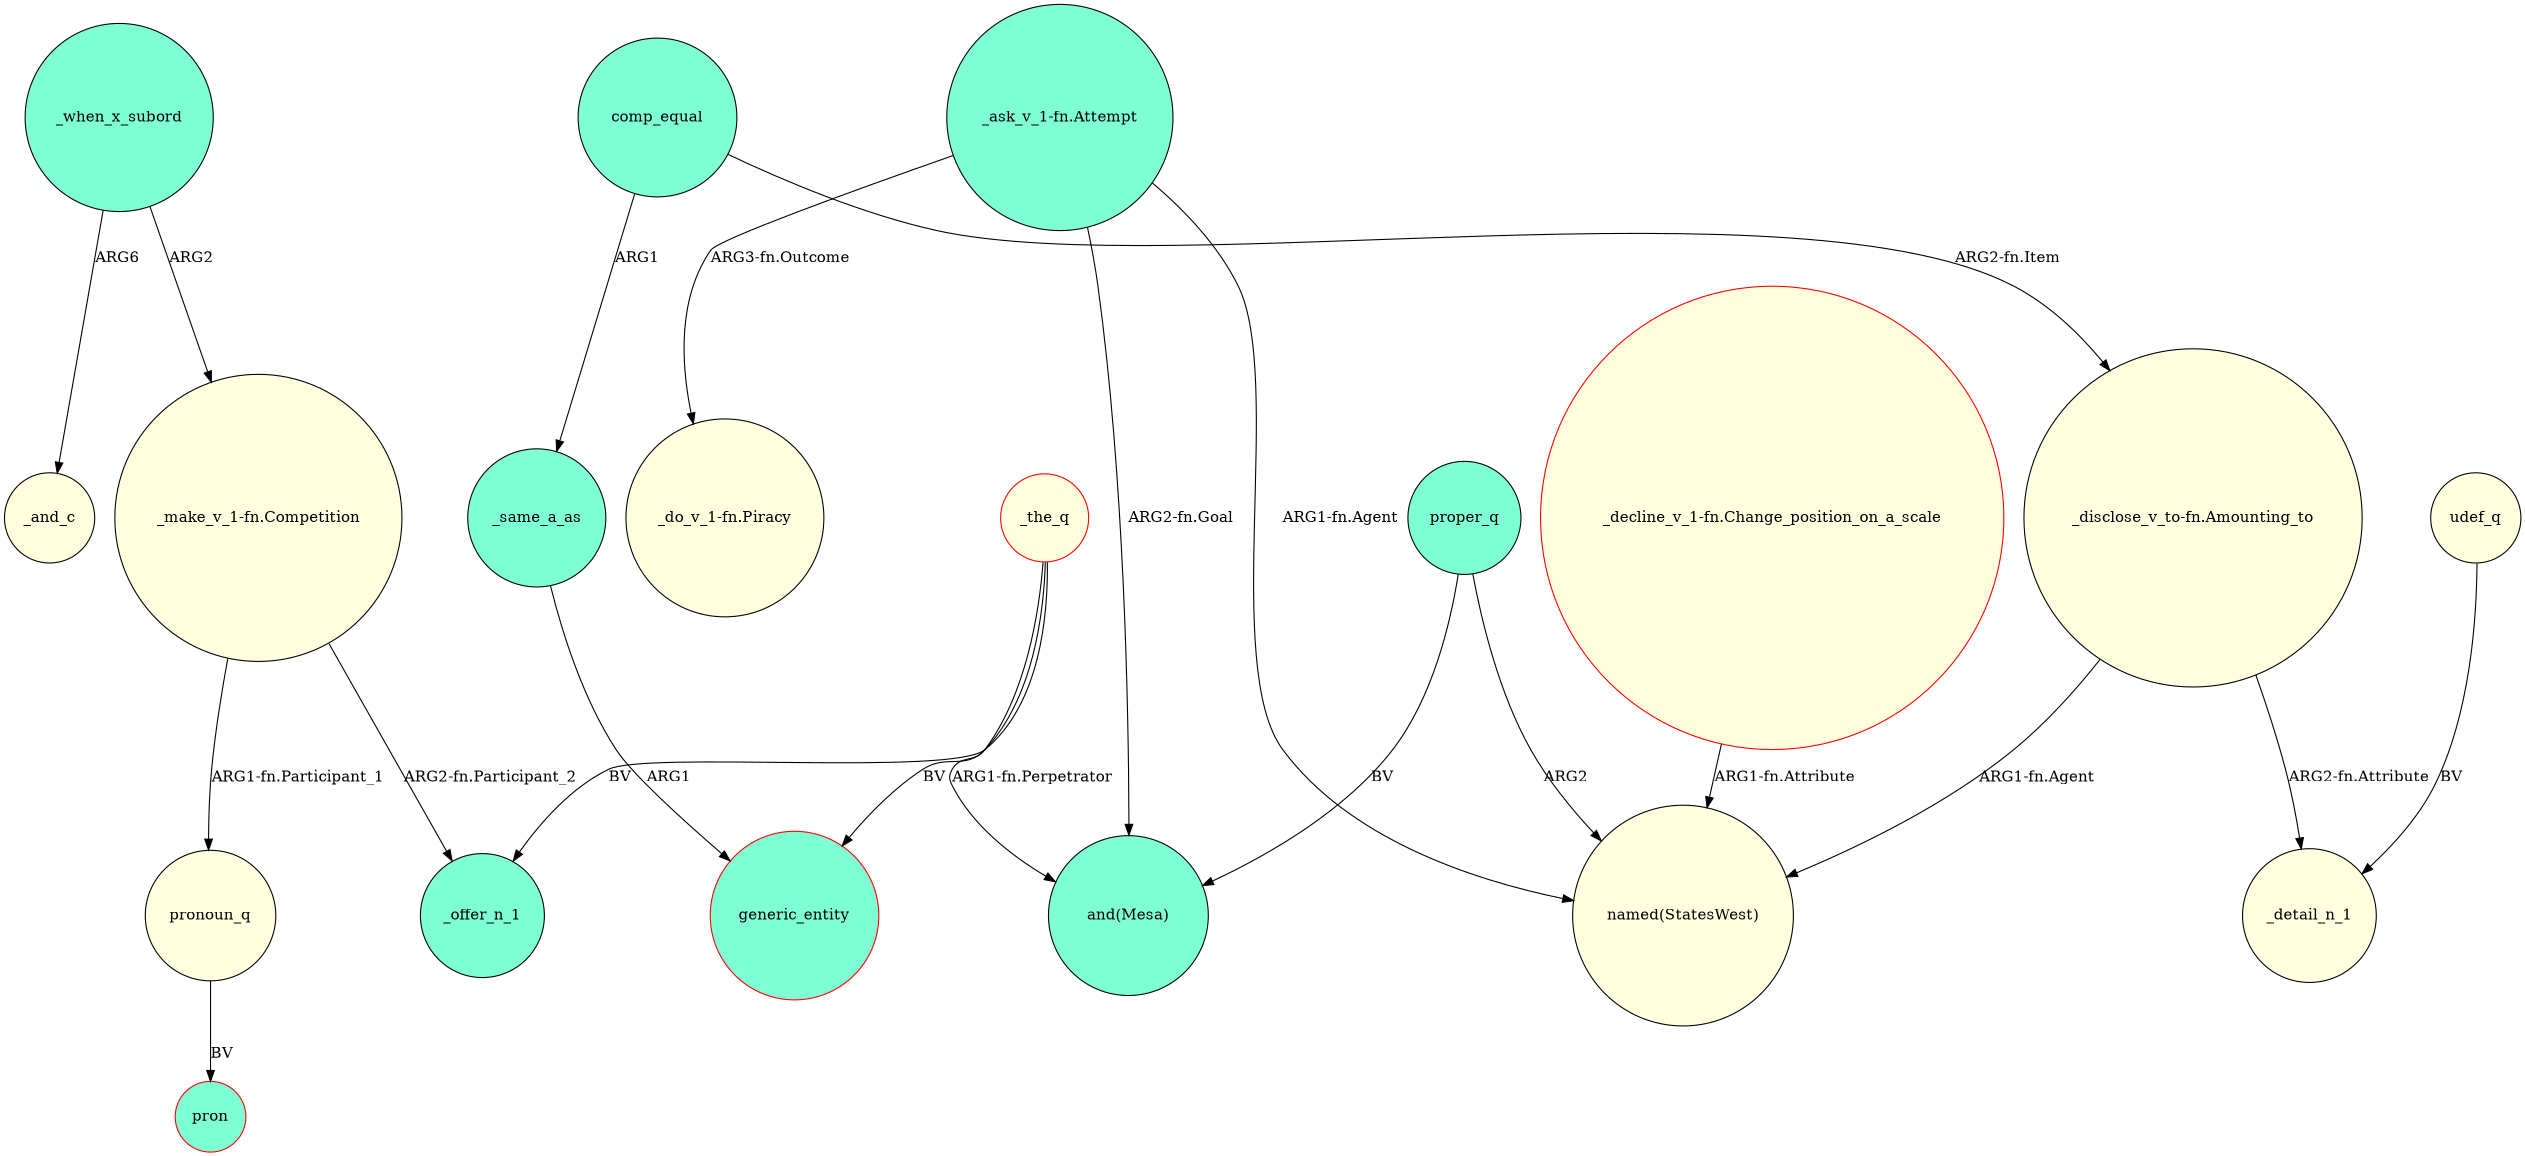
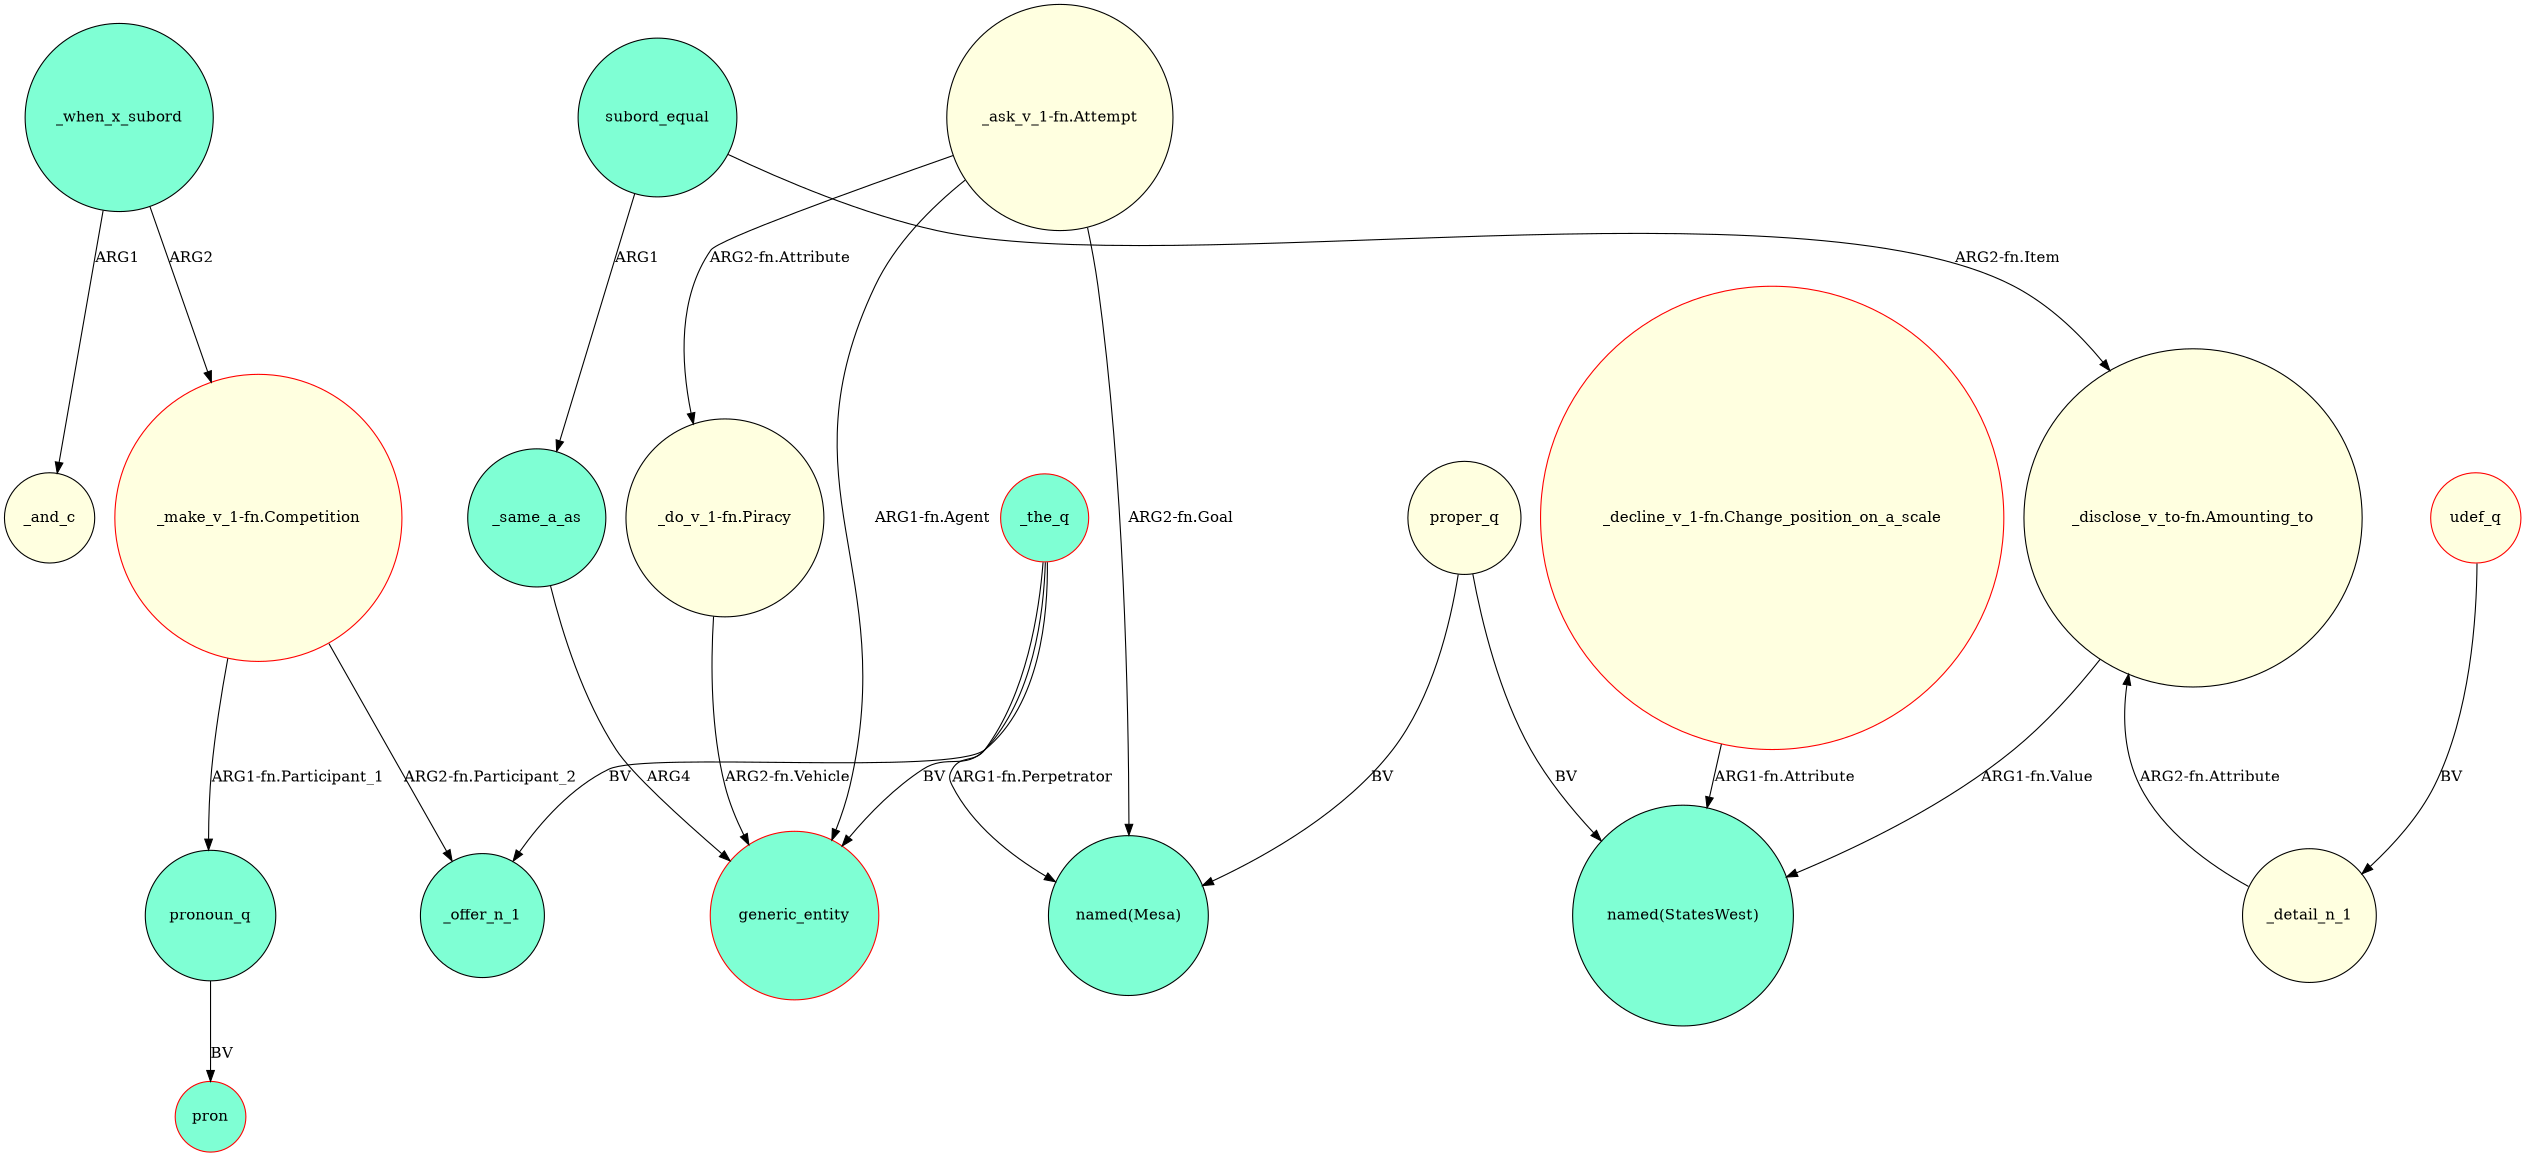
node "comp_equal": label "comp_equal" -> "subord_equal"
node "_ask_v_1-fn.Attempt": fillcolor aquamarine -> lightyellow
edge "_when_x_subord" -> "_and_c": label "ARG6" -> "ARG1"
edge "_ask_v_1-fn.Attempt" -> "_do_v_1-fn.Piracy": label "ARG3-fn.Outcome" -> "ARG2-fn.Attribute"
node "_make_v_1-fn.Competition": color black -> red
node "_the_q": fillcolor lightyellow -> aquamarine
node "proper_q": fillcolor aquamarine -> lightyellow
node "udef_q": color black -> red
edge "_ask_v_1-fn.Attempt" -> "named(StatesWest)": now "_ask_v_1-fn.Attempt" -> "generic_entity"
edge "_do_v_1-fn.Piracy" -> "generic_entity": added, label "ARG2-fn.Vehicle"
edge "_disclose_v_to-fn.Amounting_to" -> "_detail_n_1": reversed
edge "_same_a_as" -> "generic_entity": label "ARG1" -> "ARG4"
edge "proper_q" -> "named(StatesWest)": label "ARG2" -> "BV"
edge "_disclose_v_to-fn.Amounting_to" -> "named(StatesWest)": label "ARG1-fn.Agent" -> "ARG1-fn.Value"
node "pronoun_q": fillcolor lightyellow -> aquamarine
node "and(Mesa)": label "and(Mesa)" -> "named(Mesa)"
node "named(StatesWest)": fillcolor lightyellow -> aquamarine
